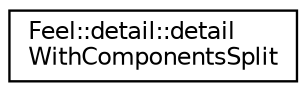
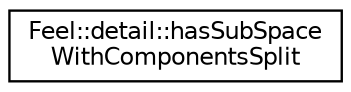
node "Feel::detail::detail WithComponentsSplit": label "Feel::detail::detail WithComponentsSplit" -> "Feel::detail::hasSubSpace WithComponentsSplit"
